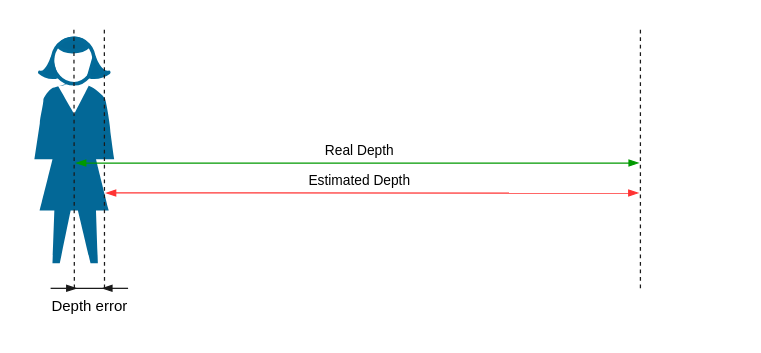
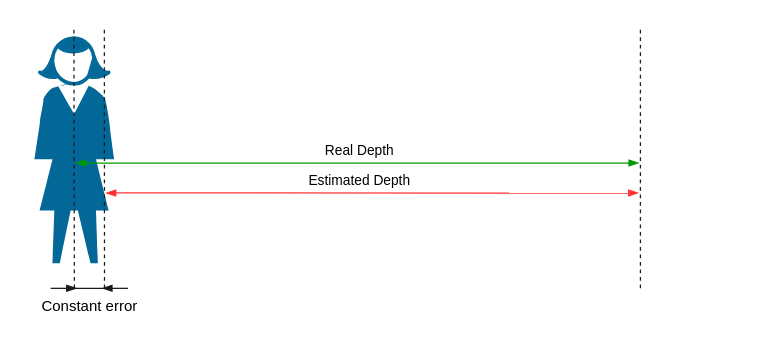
node "Depth error": label "Depth error" -> "Constant error"
